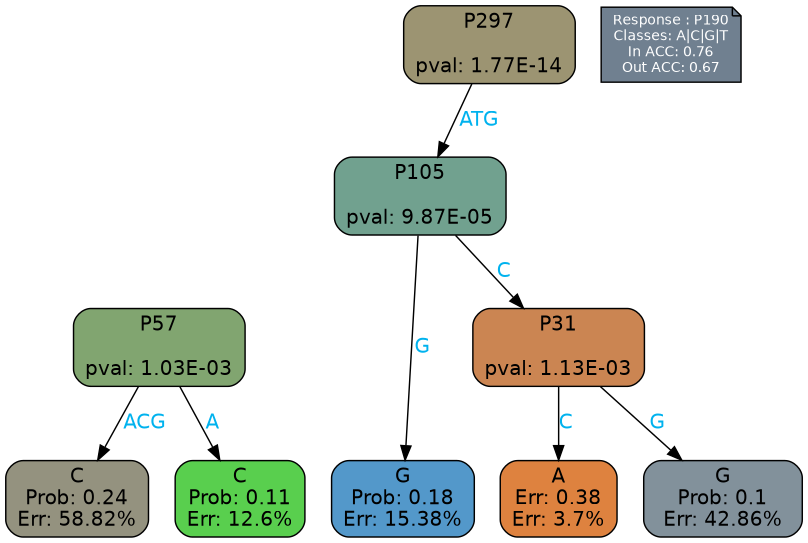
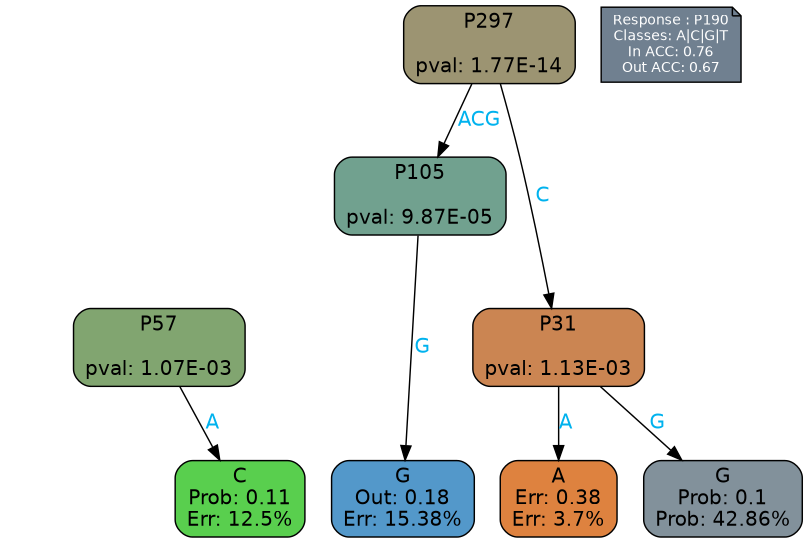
edge "P297 pval: 1.77E-14" -> "P105 pval: 9.87E-05": label "ATG" -> "ACG"
edge "P105 pval: 9.87E-05" -> "P31 pval: 1.13E-03": now "P297 pval: 1.77E-14" -> "P31 pval: 1.13E-03"
node "P57 pval: 1.03E-03": label "P57 pval: 1.03E-03" -> "P57 pval: 1.07E-03"
edge "P31 pval: 1.13E-03" -> "A Err: 0.38 Err: 3.7%": label "C" -> "A"
node "C Prob: 0.24 Err: 58.82%": removed
node "C Prob: 0.11 Err: 12.6%": label "C Prob: 0.11 Err: 12.6%" -> "C Prob: 0.11 Err: 12.5%"
node "G Prob: 0.18 Err: 15.38%": label "G Prob: 0.18 Err: 15.38%" -> "G Out: 0.18 Err: 15.38%"
node "G Prob: 0.1 Err: 42.86%": label "G Prob: 0.1 Err: 42.86%" -> "G Prob: 0.1 Prob: 42.86%"
